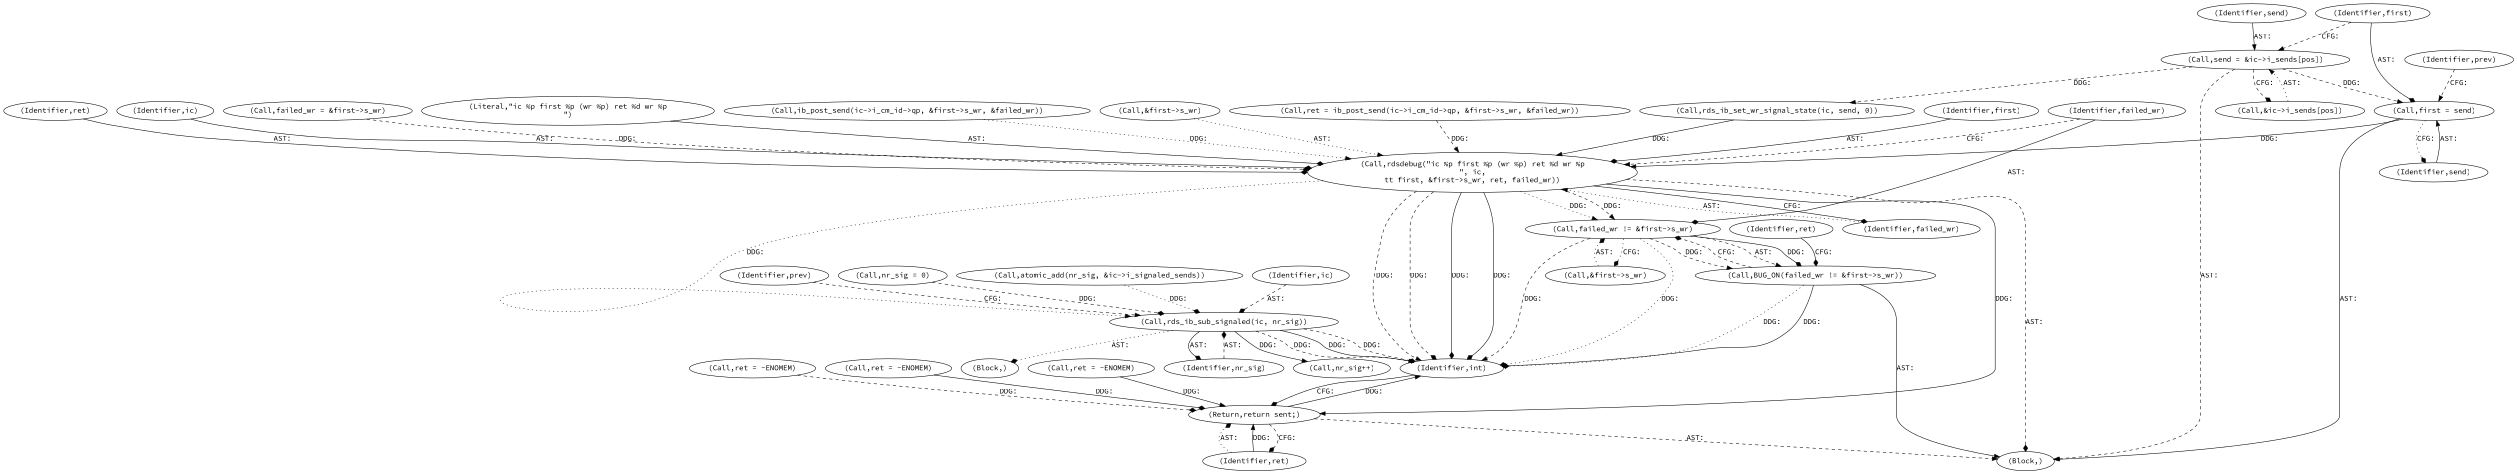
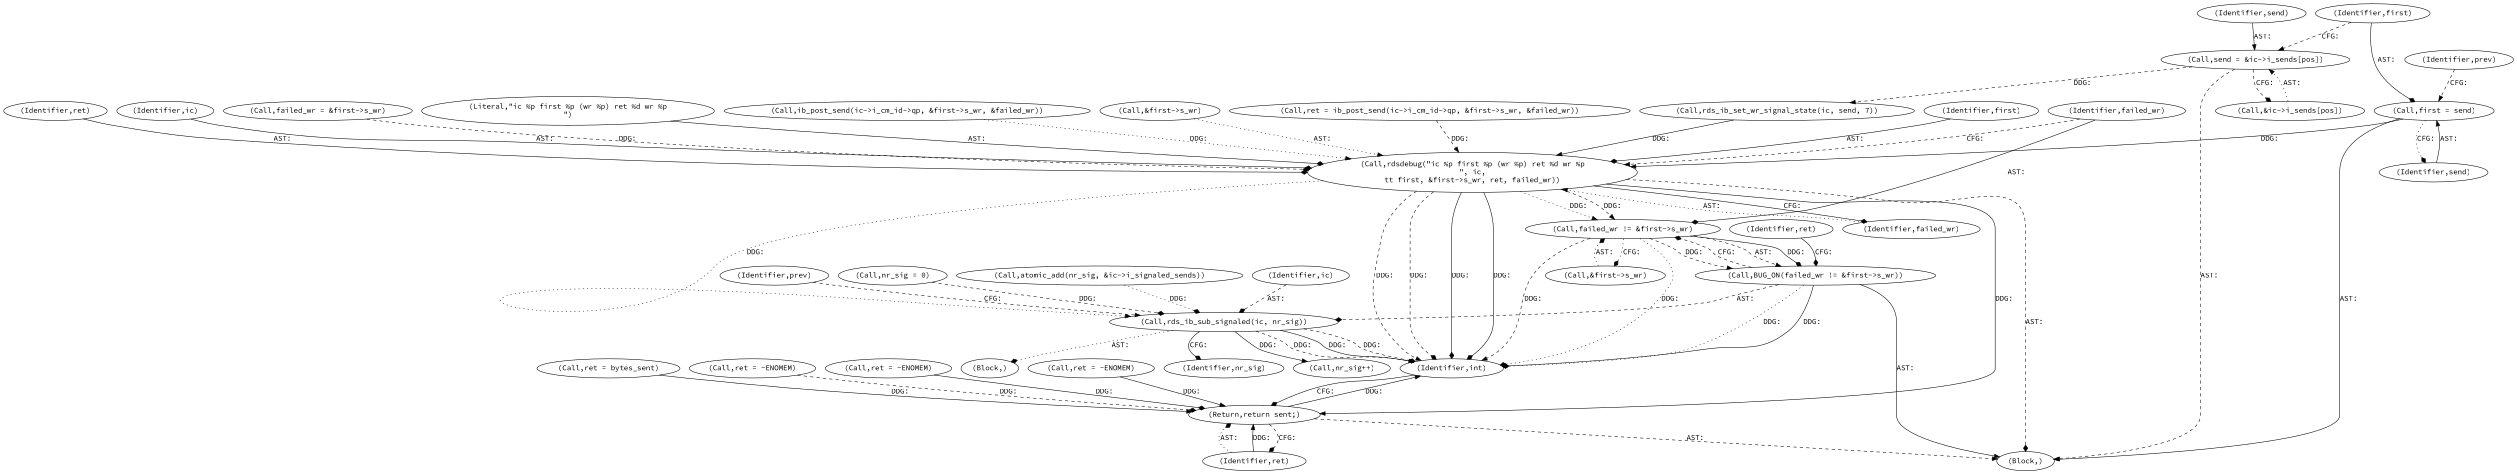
edge "(Call,send = &ic->i_sends[pos])" -> "(Call,first = send)": removed, label "DDG:"
node "(Call,rds_ib_set_wr_signal_state(ic, send, 0))": label "(Call,rds_ib_set_wr_signal_state(ic, send, 0))" -> "(Call,rds_ib_set_wr_signal_state(ic, send, 7))"
edge "(Call,rds_ib_sub_signaled(ic, nr_sig))" -> "(Identifier,nr_sig)": label "AST: " -> "CFG: "
edge "(Identifier,nr_sig)" -> "(Call,rds_ib_sub_signaled(ic, nr_sig))": now "(Call,BUG_ON(failed_wr != &first->s_wr))" -> "(Call,rds_ib_sub_signaled(ic, nr_sig))"
node "(Call,ret = bytes_sent)": added
